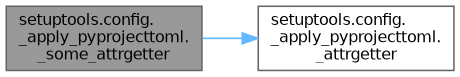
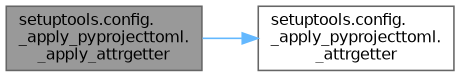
node "setuptools.config. _apply_pyprojecttoml. _some_attrgetter": label "setuptools.config. _apply_pyprojecttoml. _some_attrgetter" -> "setuptools.config. _apply_pyprojecttoml. _apply_attrgetter"
